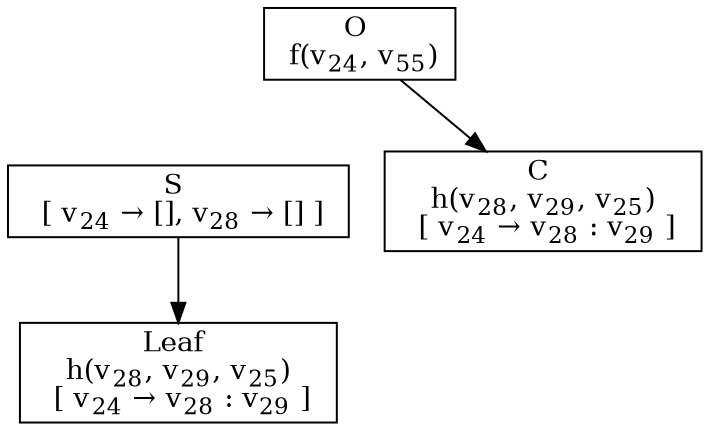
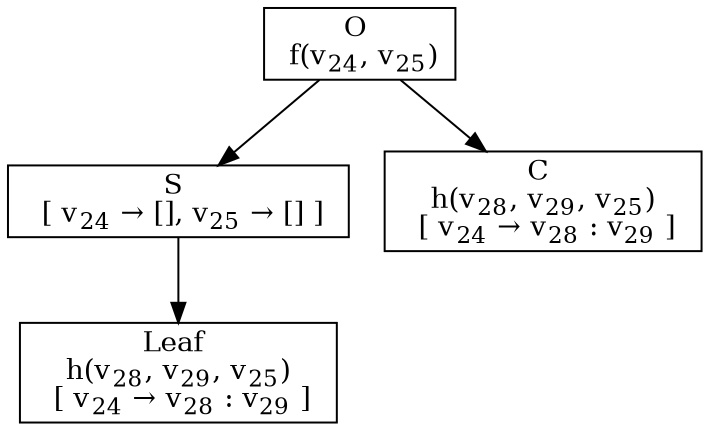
node "O": text "55" -> "25"
edge "O" -> "S": added
node "S": text "28" -> "25"
